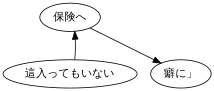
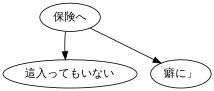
edge "這入ってもいない" -> "保険へ": reversed
